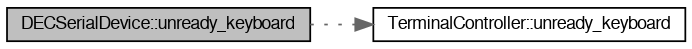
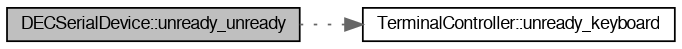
node "DECSerialDevice::unready_keyboard": label "DECSerialDevice::unready_keyboard" -> "DECSerialDevice::unready_unready"
